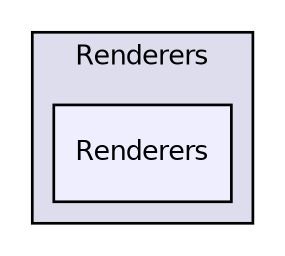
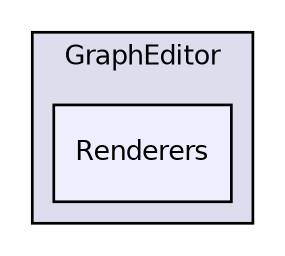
cluster "Renderers": label "Renderers" -> "GraphEditor"
